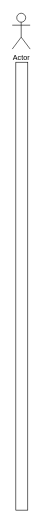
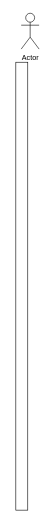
node "Actor": moved (21, 30) -> (30, 30)
